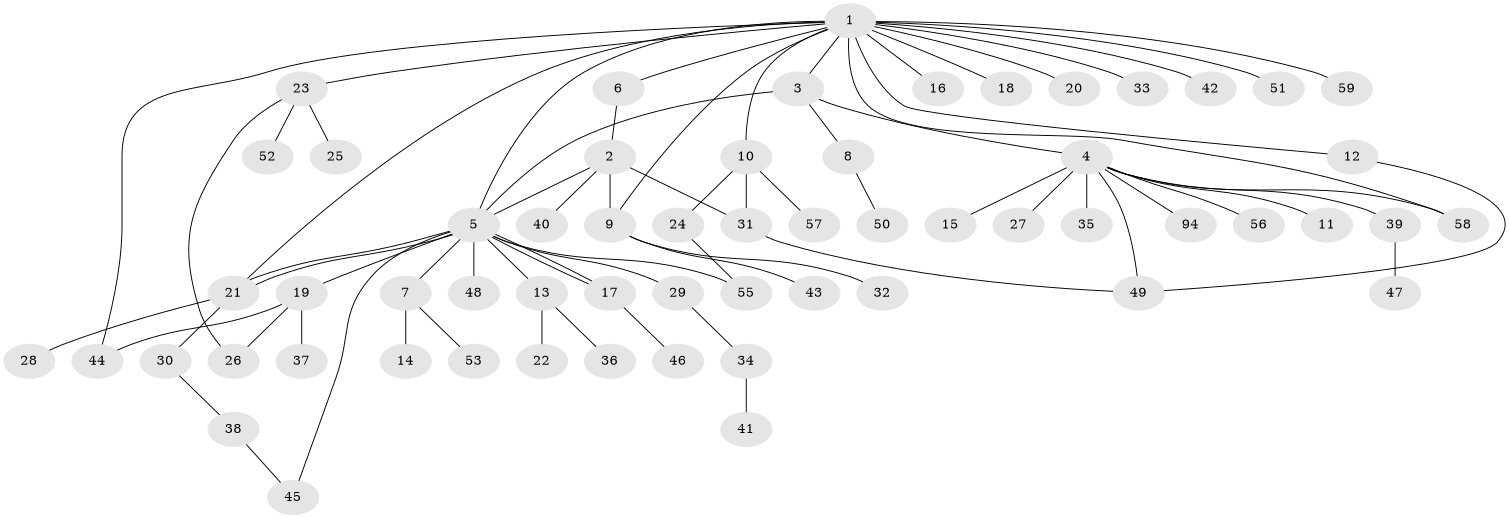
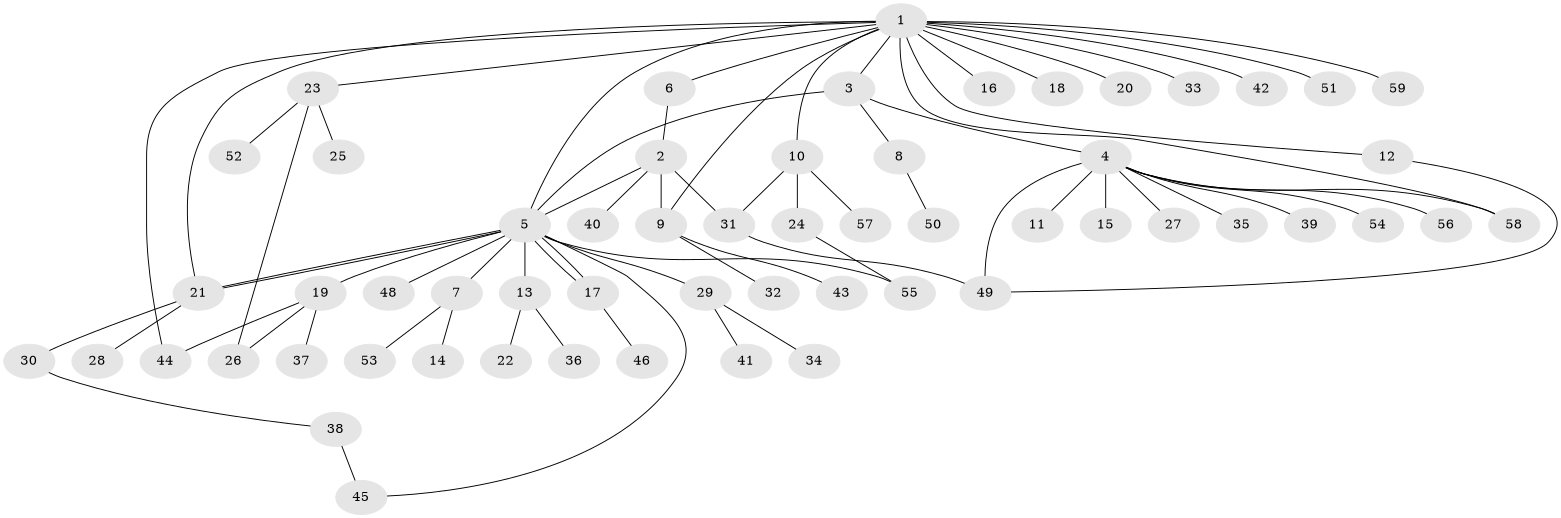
node "94": label "94" -> "54"
node "47": removed
edge "34" -- "41": now "29" -- "41"
